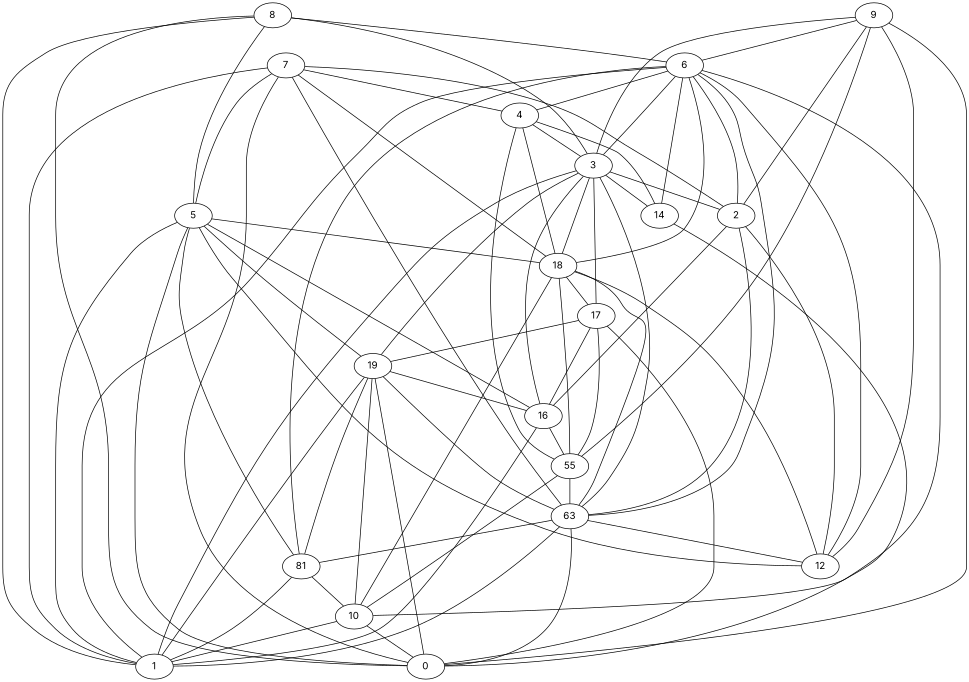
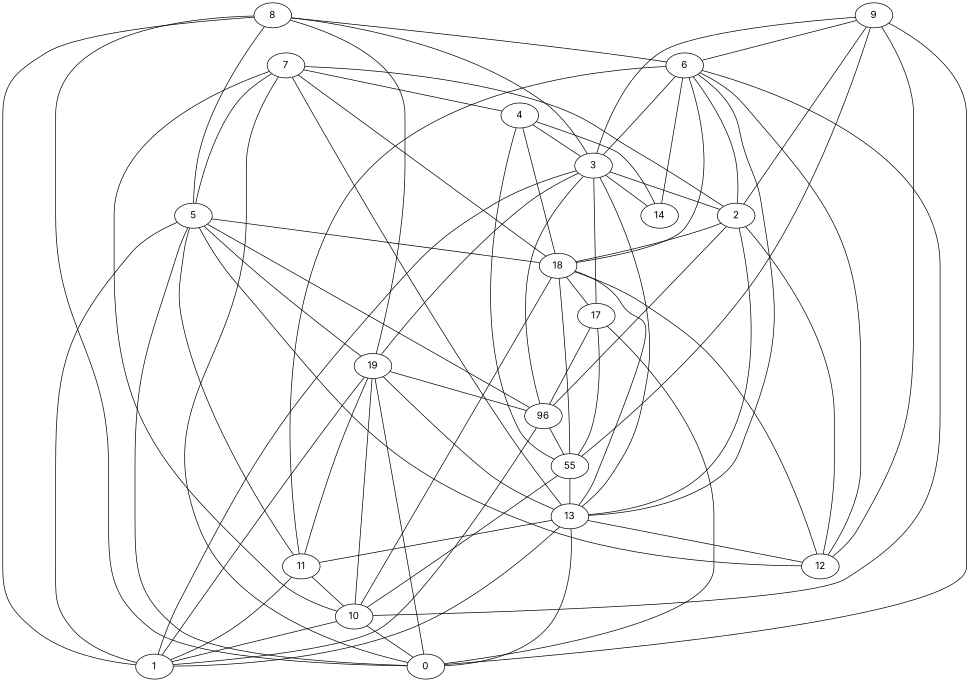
edge "6" -- "4": removed
edge "3" -- "18": now "2" -- "18"
edge "6" -- "1": removed
edge "7" -- "1": now "7" -- "10"
edge "17" -- "19": now "8" -- "19"
node "16": label "16" -> "96"
node "63": label "63" -> "13"
edge "14" -- "0": removed
node "81": label "81" -> "11"
